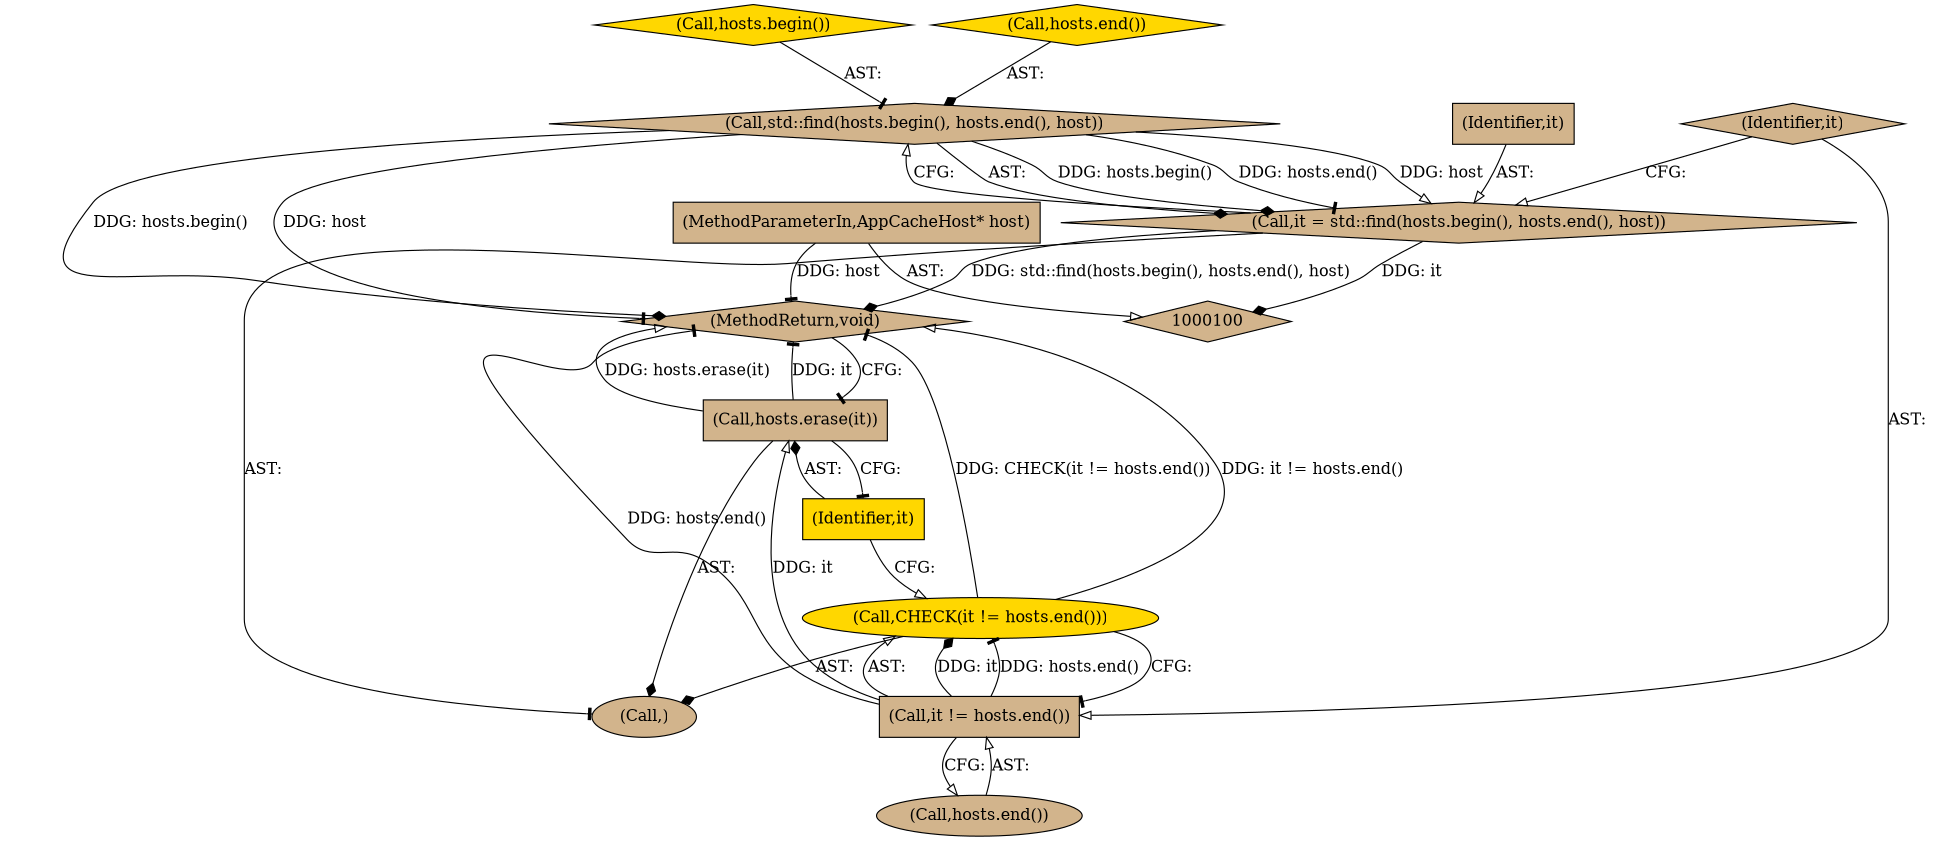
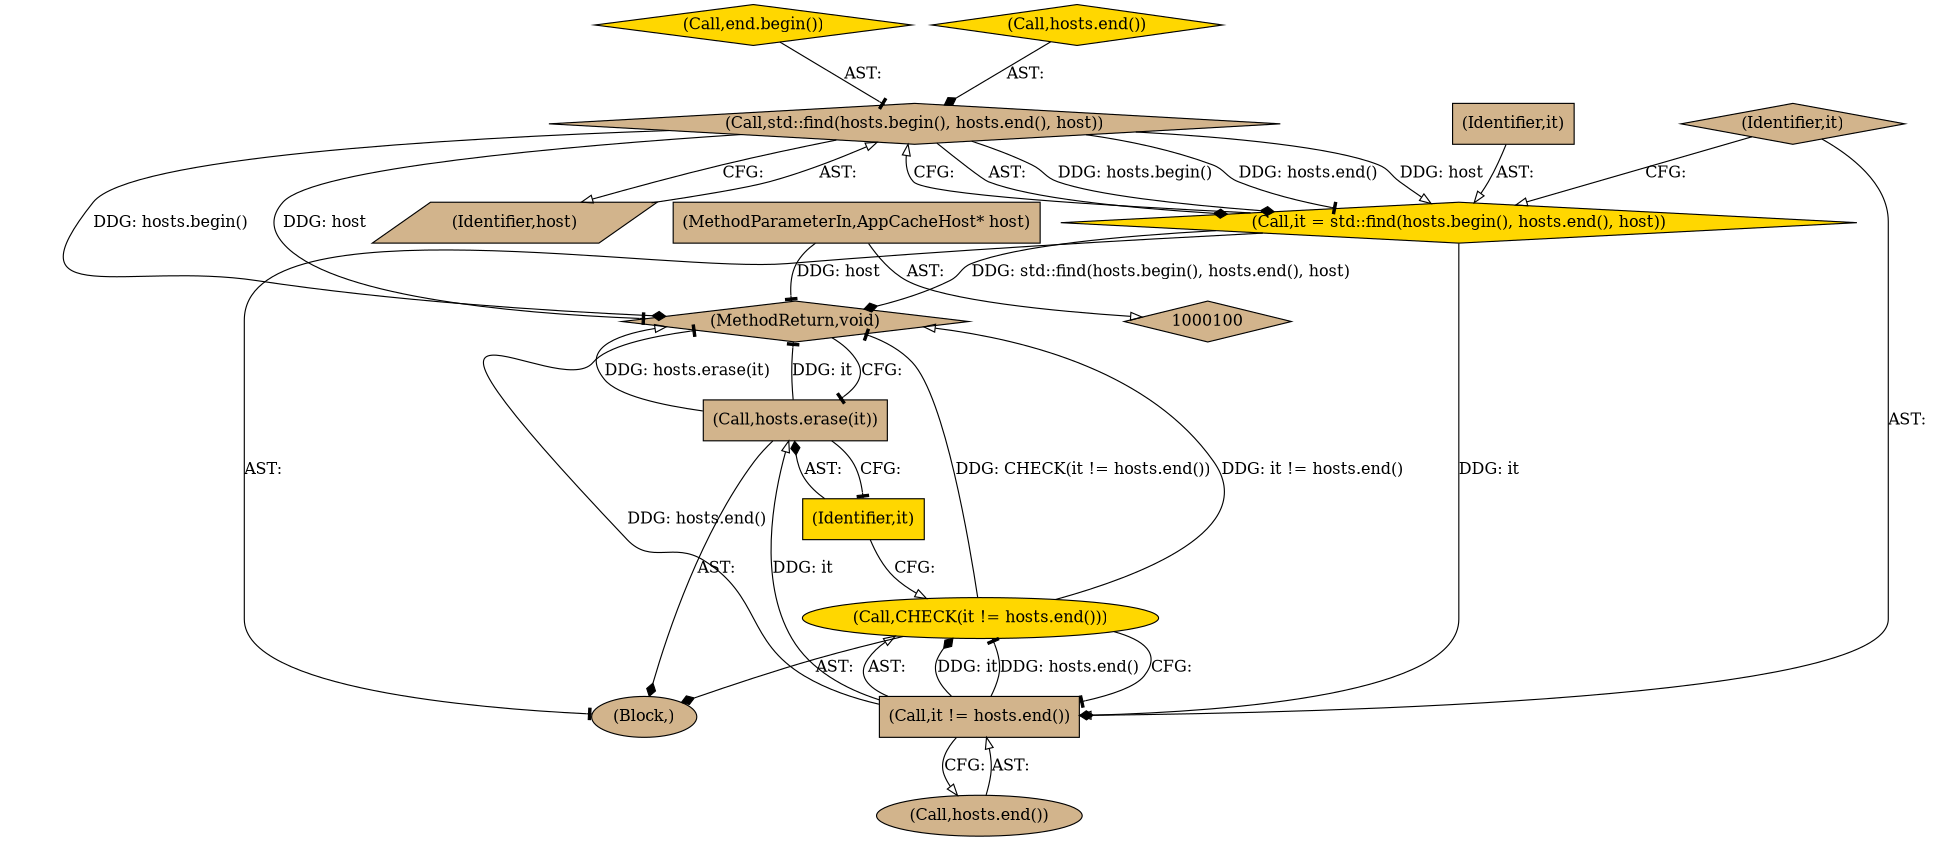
node "(Call,hosts.begin())": label "(Call,hosts.begin())" -> "(Call,end.begin())"
node "(Identifier,host)": added
node "(Call,it = std::find(hosts.begin(), hosts.end(), host))": fillcolor tan -> gold
edge "(Call,it = std::find(hosts.begin(), hosts.end(), host))" -> "1000100": now "(Call,it = std::find(hosts.begin(), hosts.end(), host))" -> "(Call,it != hosts.end())"
node "(Call,)": label "(Call,)" -> "(Block,)"
